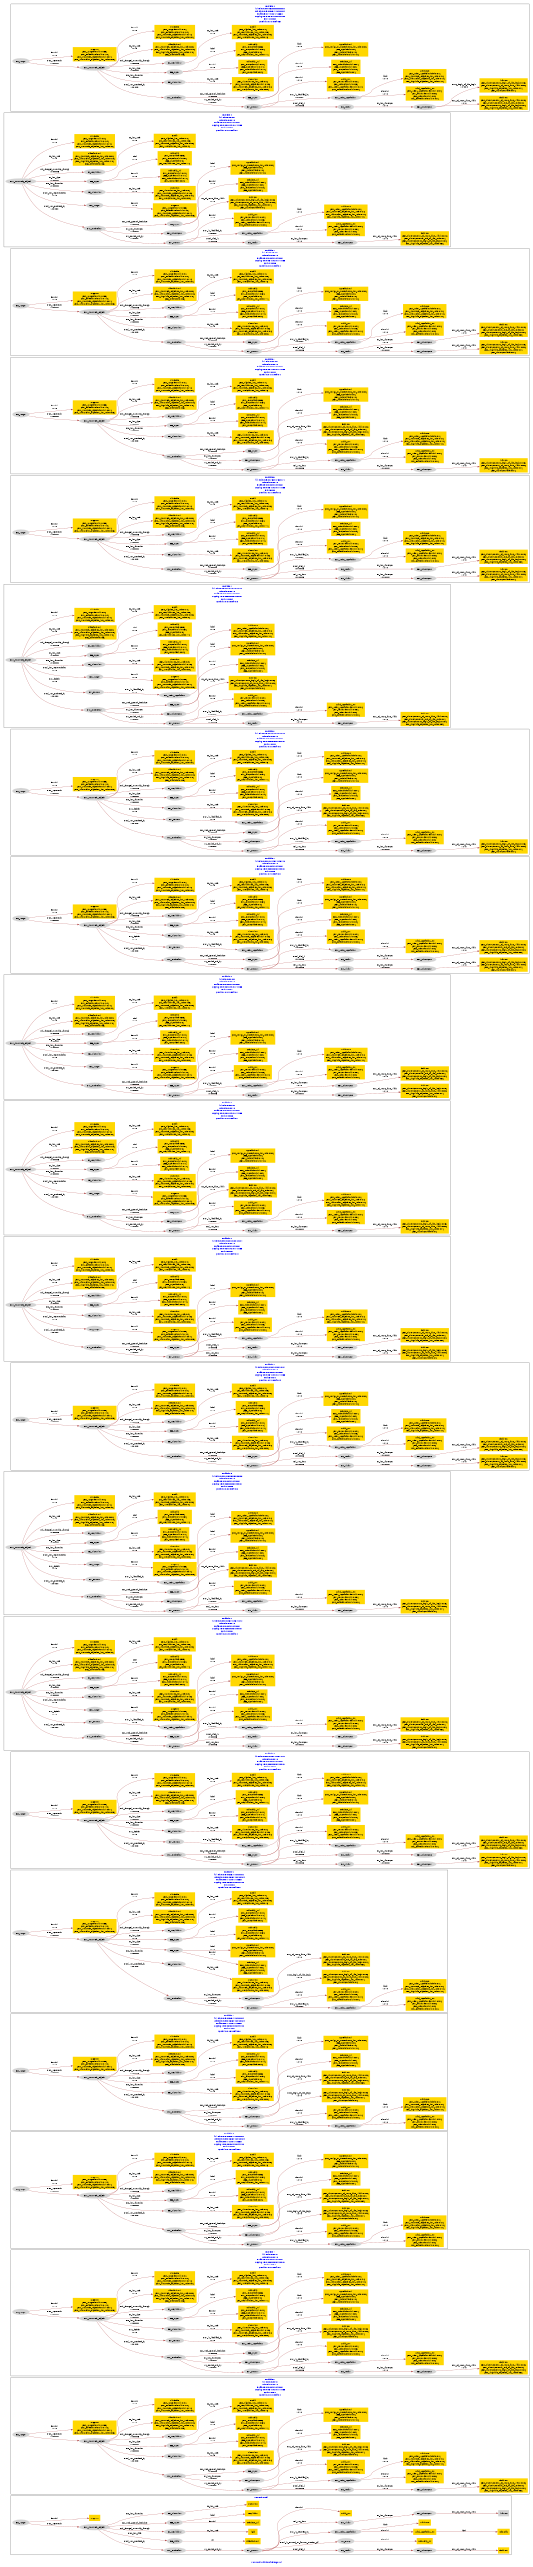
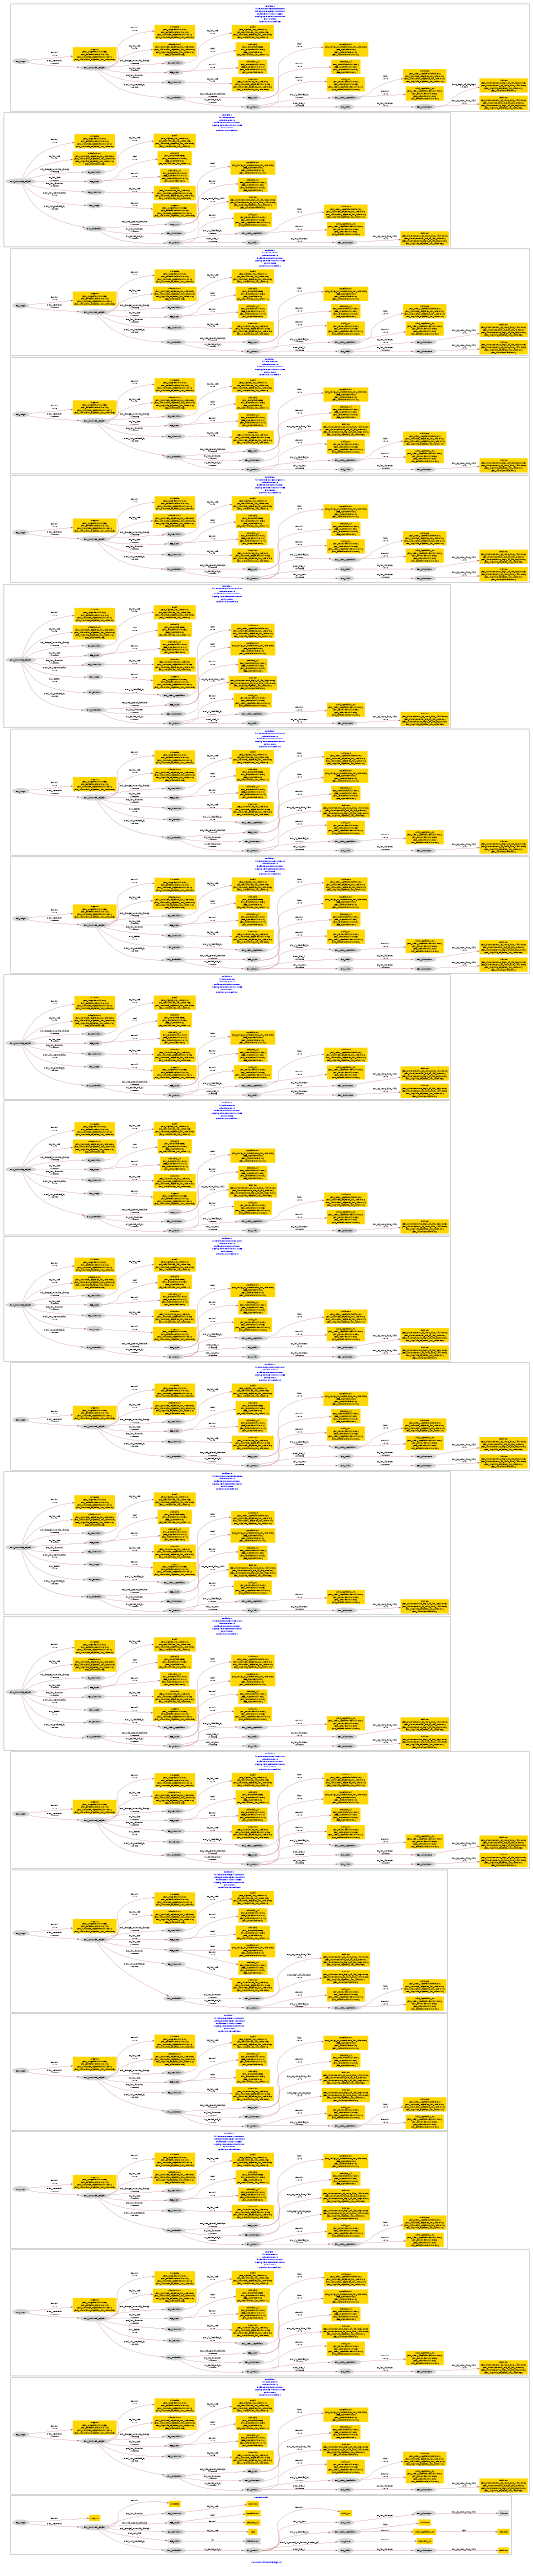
node "Linktodata": added
node "Acquisition": label "Acquisition" -> "Typeofartwork"
node "Titleofartwork": fillcolor gold -> lightgray
